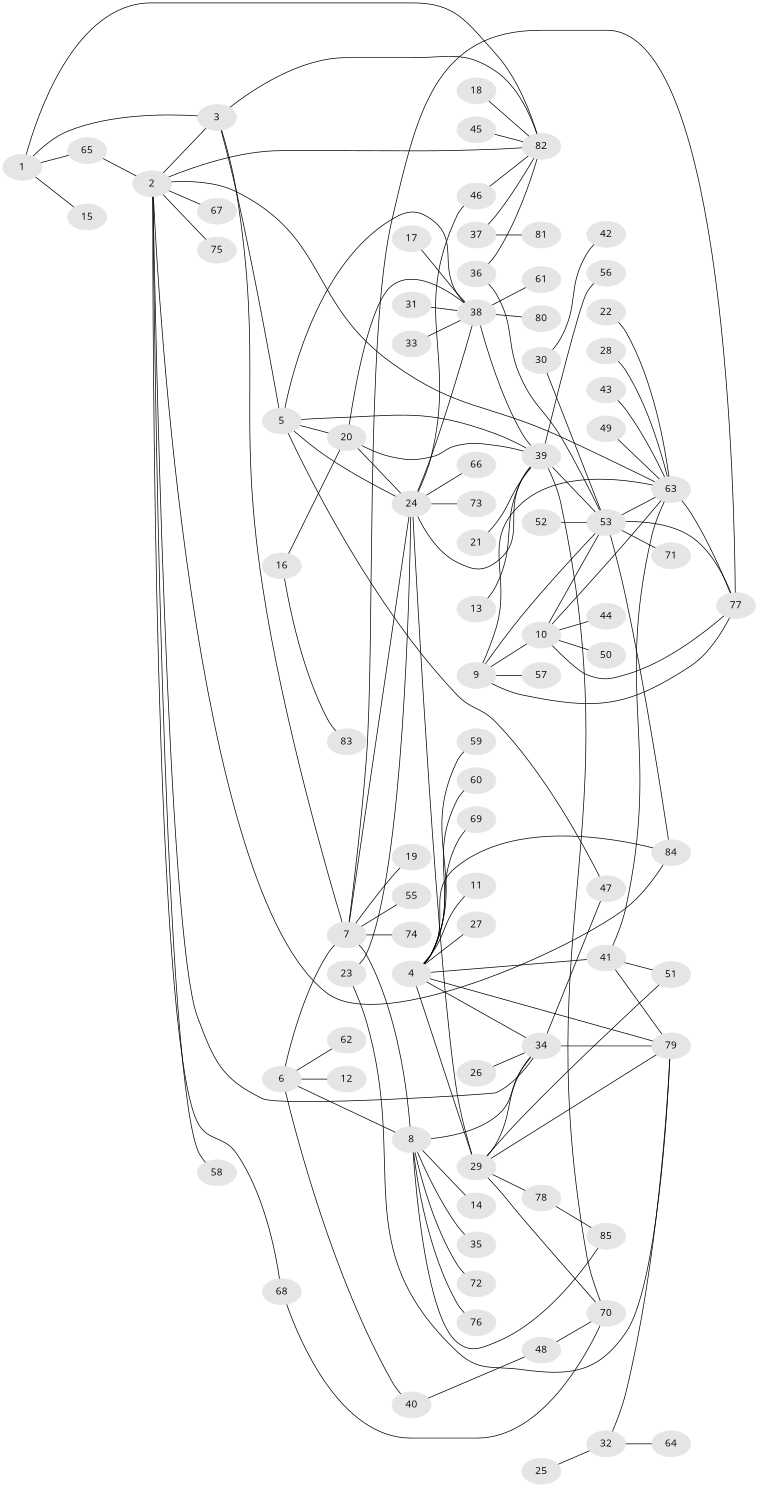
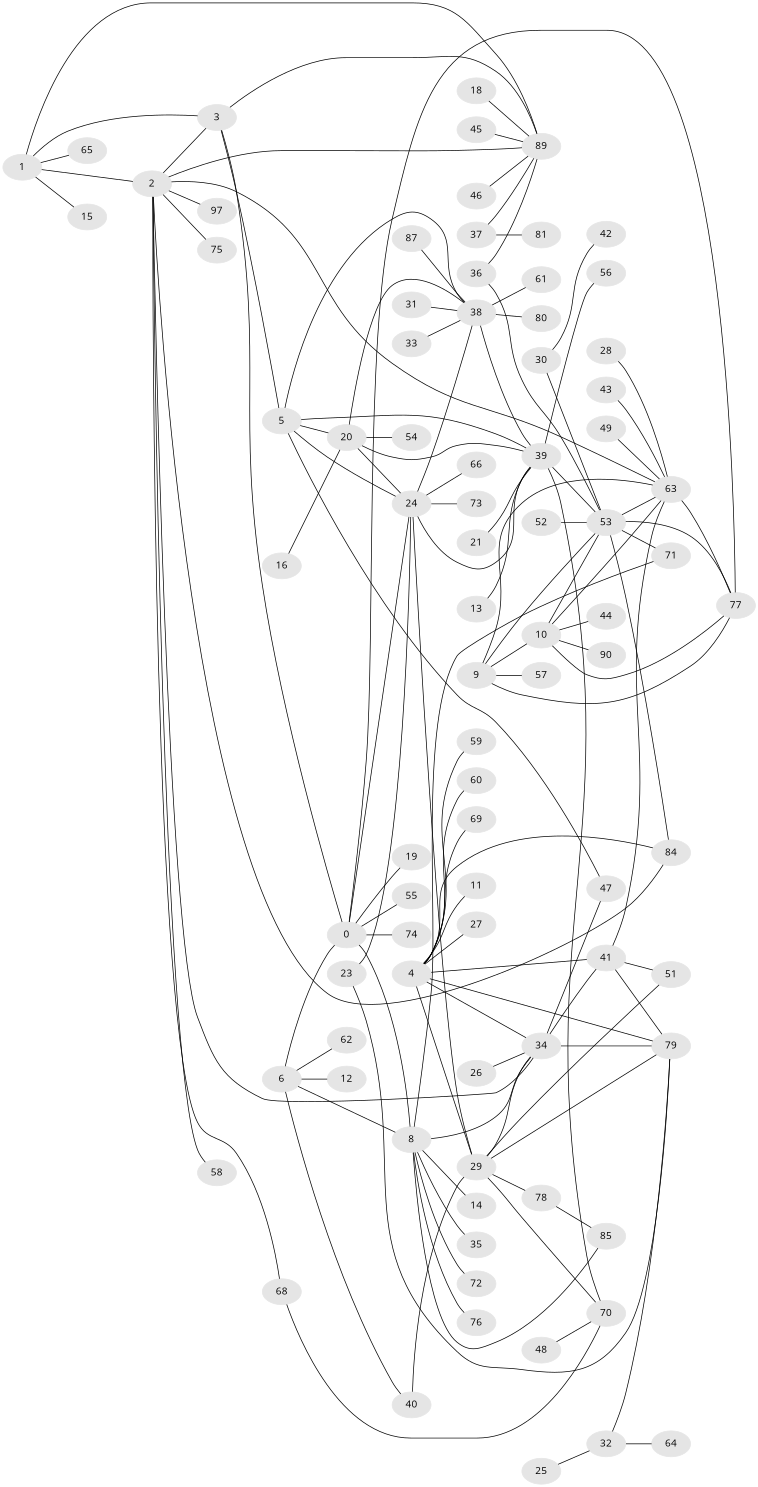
node "82": label "82" -> "89"
edge "65" -- "2": now "1" -- "2"
node "67": label "67" -> "97"
node "17": label "17" -> "87"
node "22": removed
edge "46" -- "24": removed
node "54": added
node "50": label "50" -> "90"
node "83": removed
edge "71" -- "8": added
node "7": label "7" -> "0"
edge "41" -- "34": added
edge "48" -- "40": now "29" -- "40"
